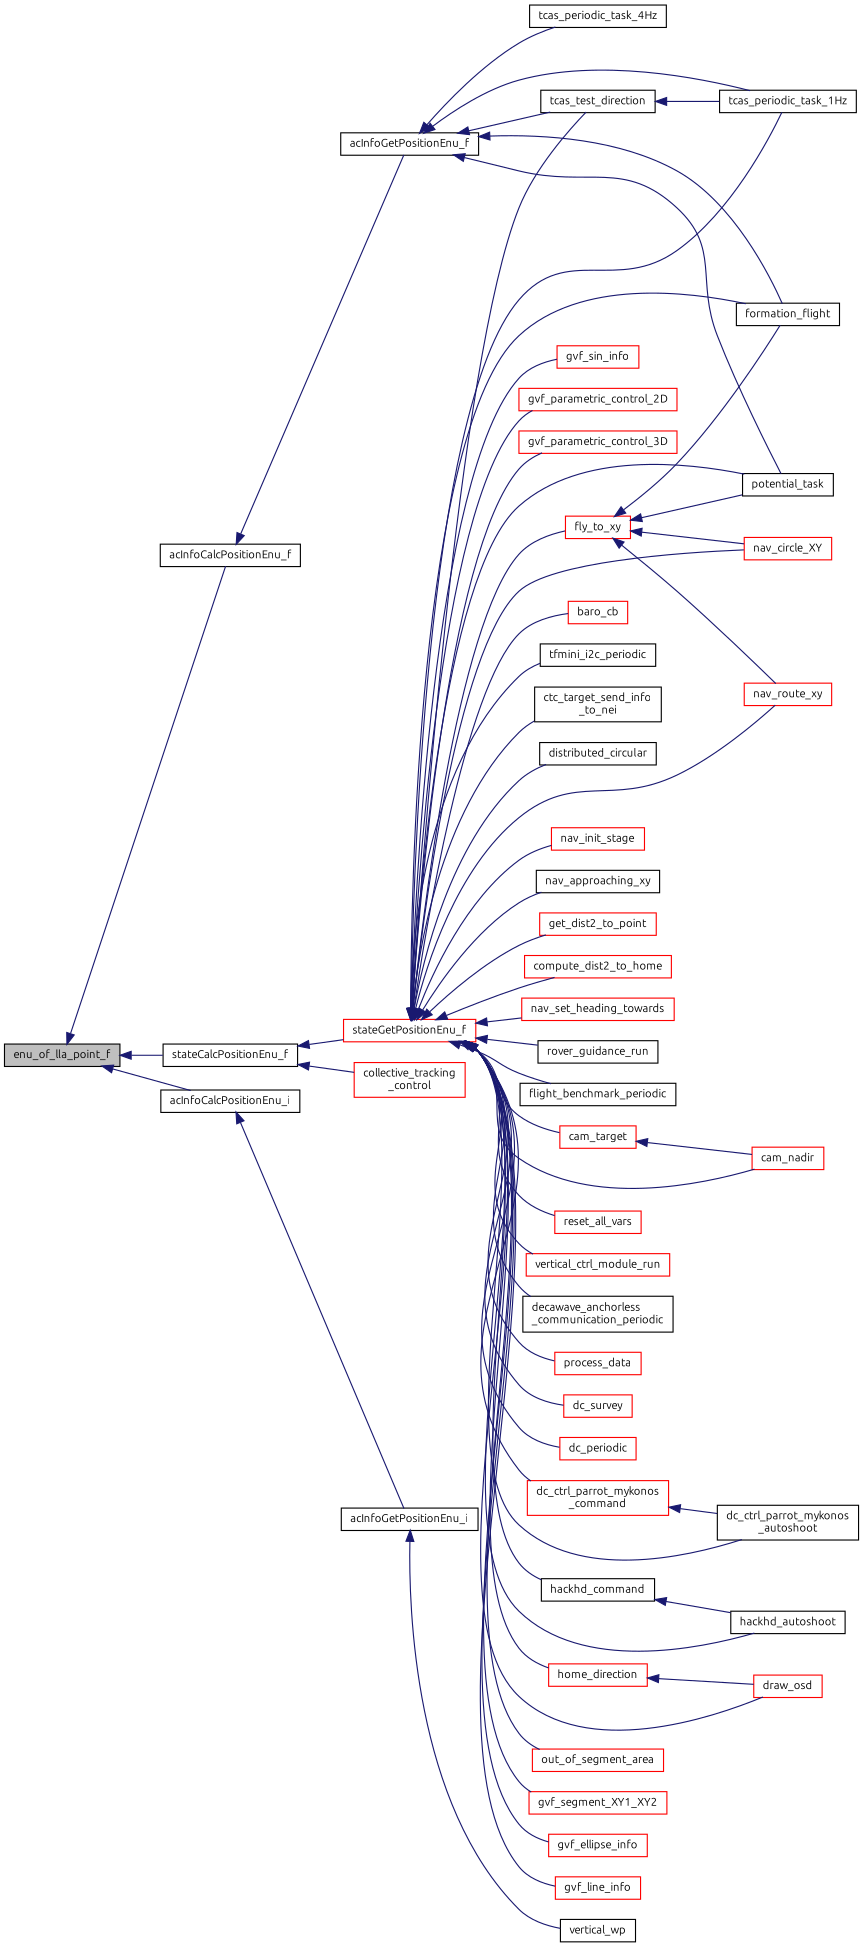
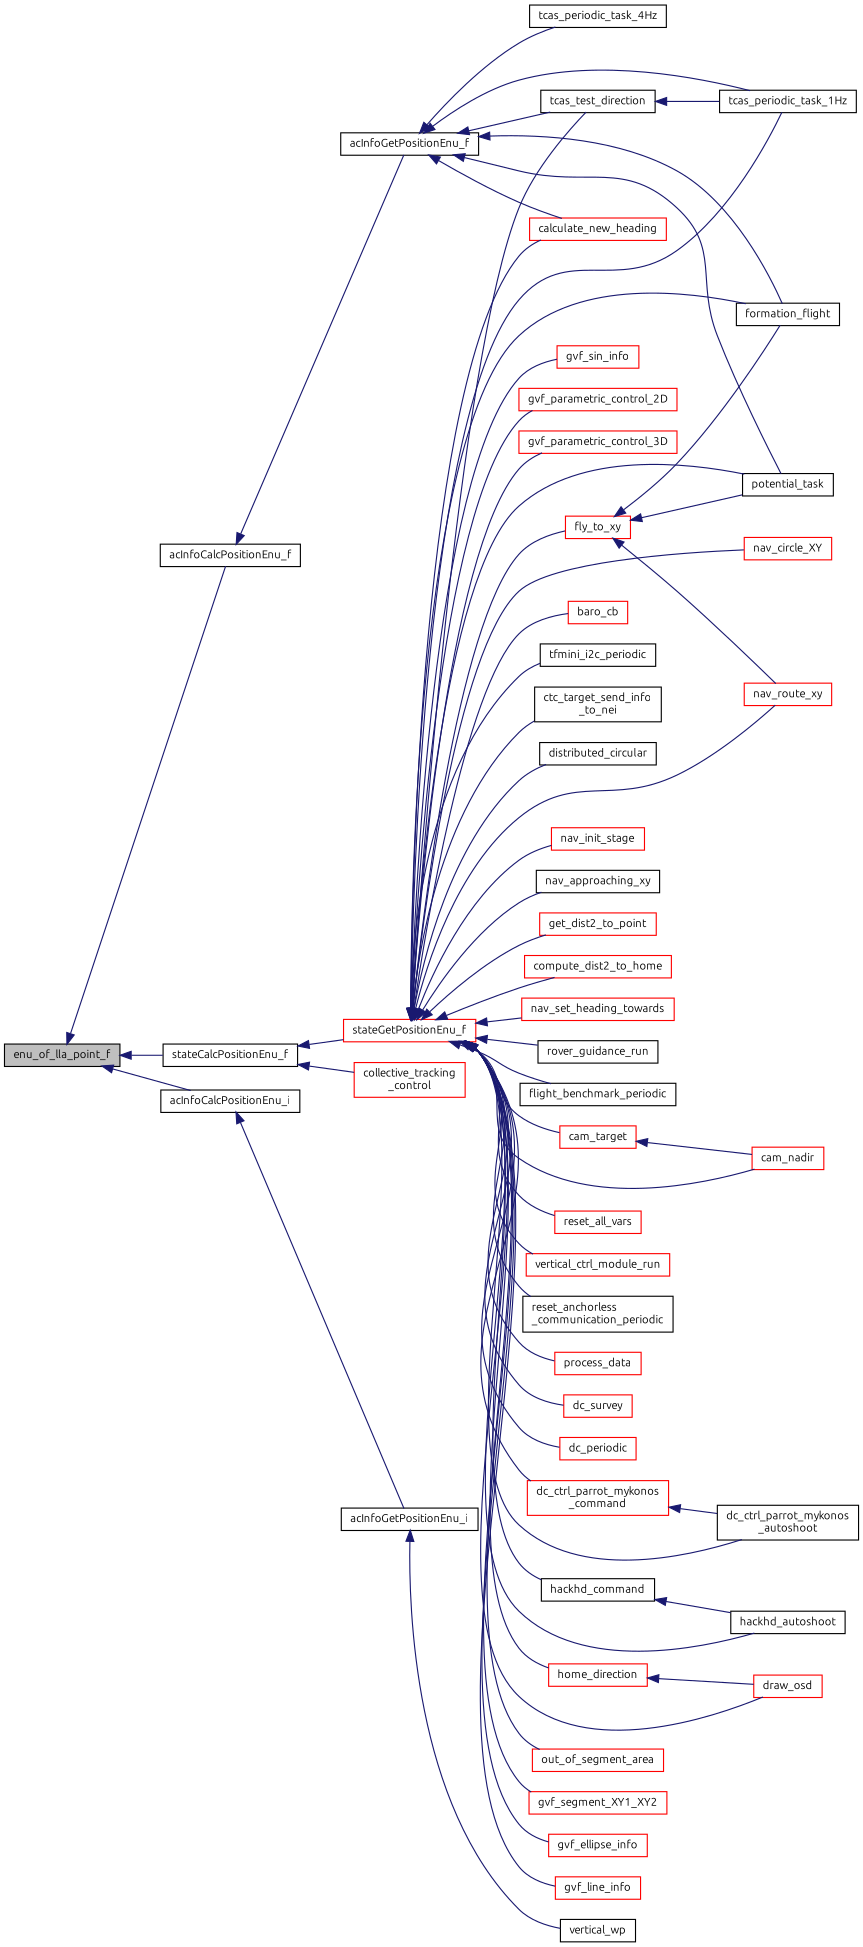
node "calculate_new_heading": added
edge "nav_circle_XY" -> "fly_to_xy": removed
node "decawave_anchorless _communication_periodic": label "decawave_anchorless _communication_periodic" -> "reset_anchorless _communication_periodic"
